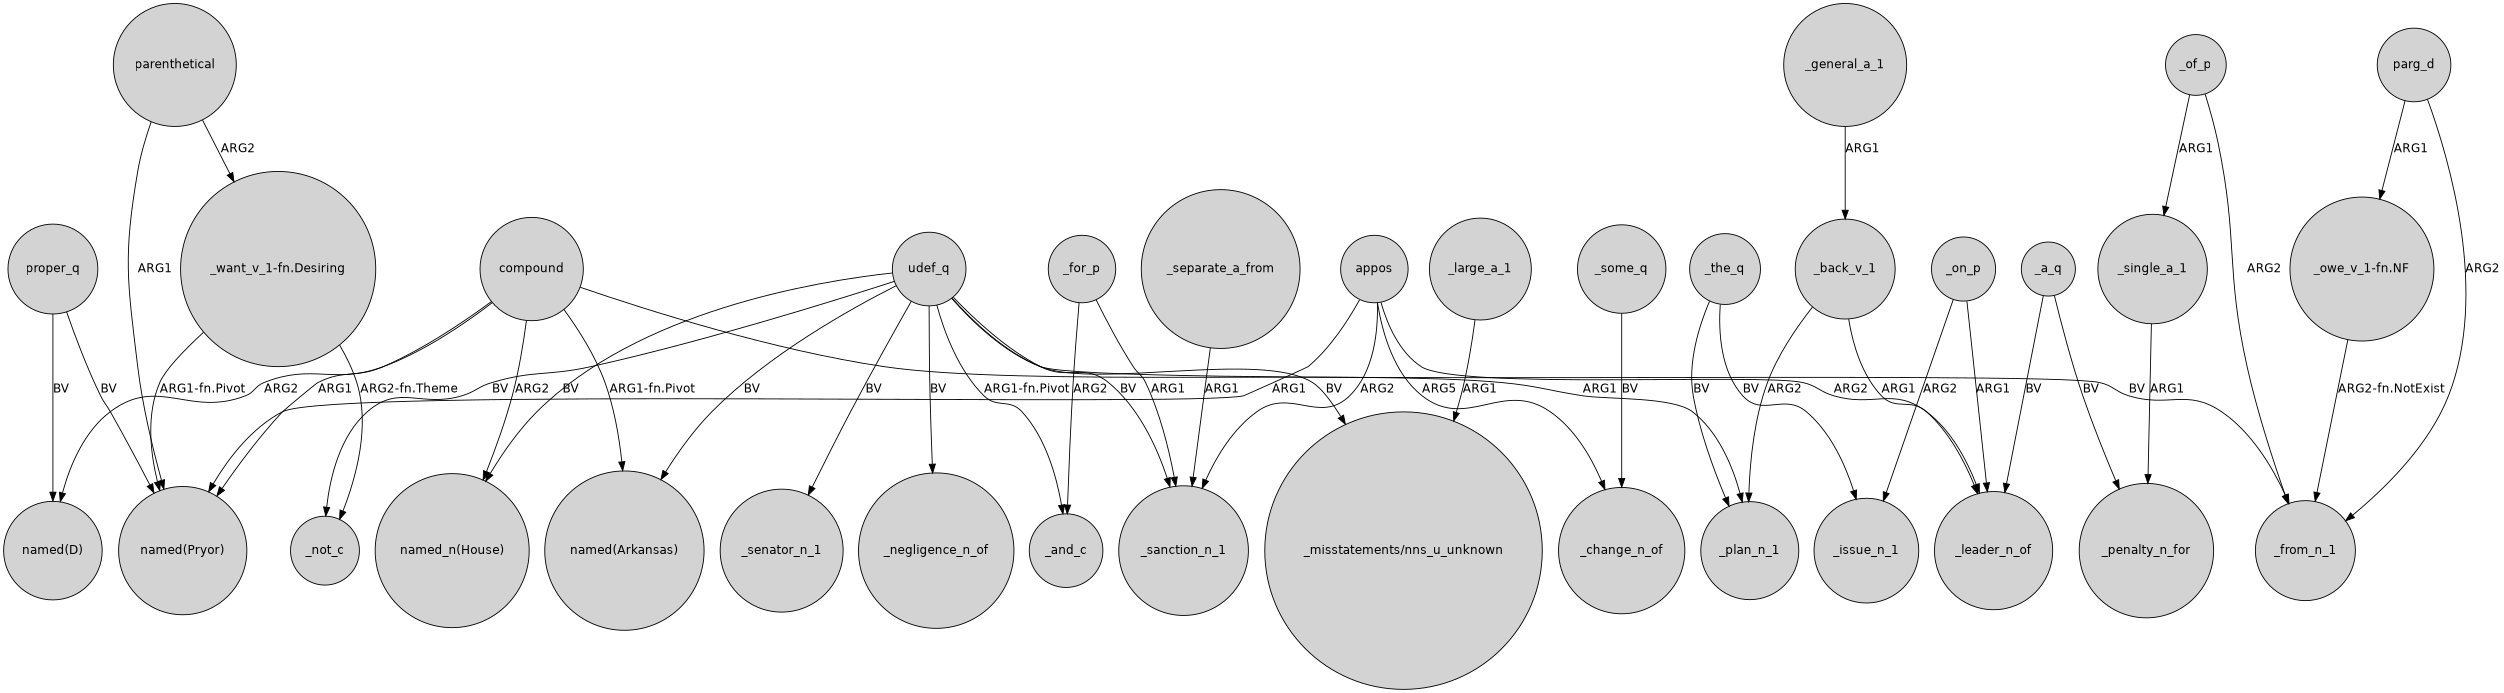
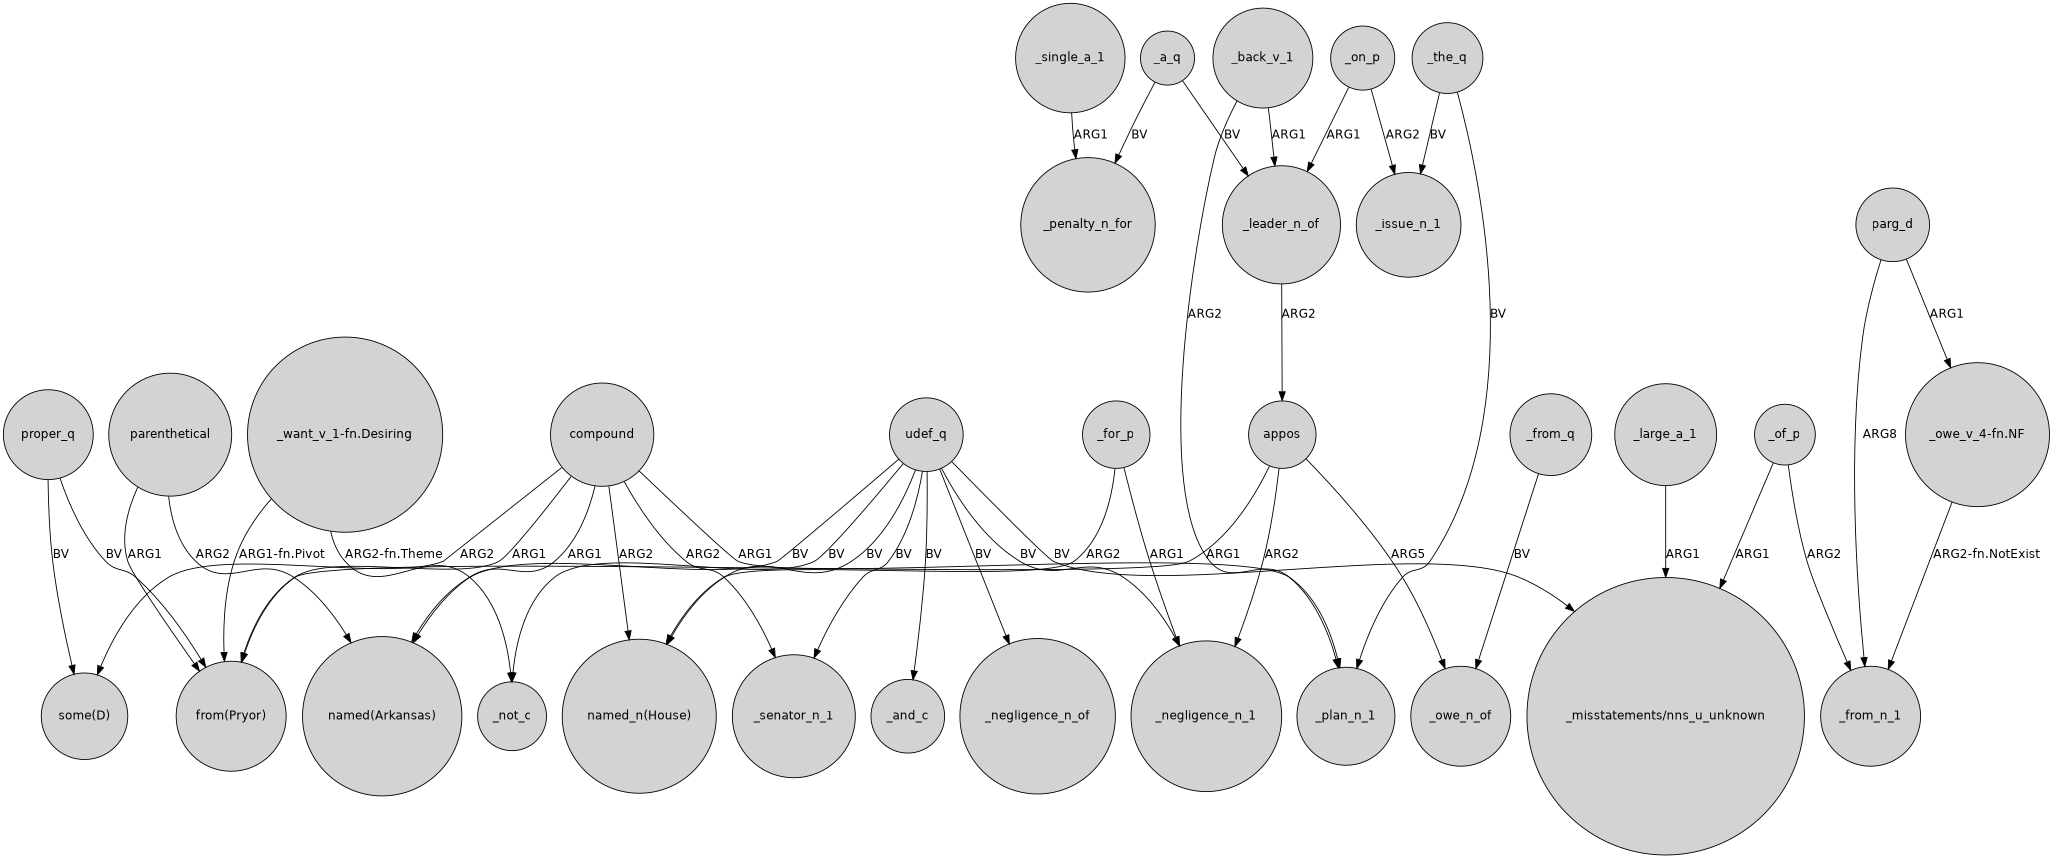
node "_general_a_1": removed
edge "parenthetical" -> "_want_v_1-fn.Desiring": now "parenthetical" -> "named(Arkansas)"
edge "_of_p" -> "_single_a_1": now "_of_p" -> "_misstatements/nns_u_unknown"
node "_separate_a_from": removed
node "_some_q": label "_some_q" -> "_from_q"
node "_owe_v_1-fn.NF": label "_owe_v_1-fn.NF" -> "_owe_v_4-fn.NF"
edge "parg_d" -> "_from_n_1": label "ARG2" -> "ARG8"
edge "udef_q" -> "_from_n_1": removed, label "BV"
edge "appos" -> "_leader_n_of": reversed
edge "compound" -> "named(Arkansas)": label "ARG1-fn.Pivot" -> "ARG1"
edge "udef_q" -> "_and_c": label "ARG1-fn.Pivot" -> "BV"
edge "_for_p" -> "_and_c": now "_for_p" -> "named_n(House)"
node "named(D)": label "named(D)" -> "some(D)"
node "named(Pryor)": label "named(Pryor)" -> "from(Pryor)"
node "_sanction_n_1": label "_sanction_n_1" -> "_negligence_n_1"
node "_change_n_of": label "_change_n_of" -> "_owe_n_of"
edge "compound" -> "_senator_n_1": added, label "ARG2"
